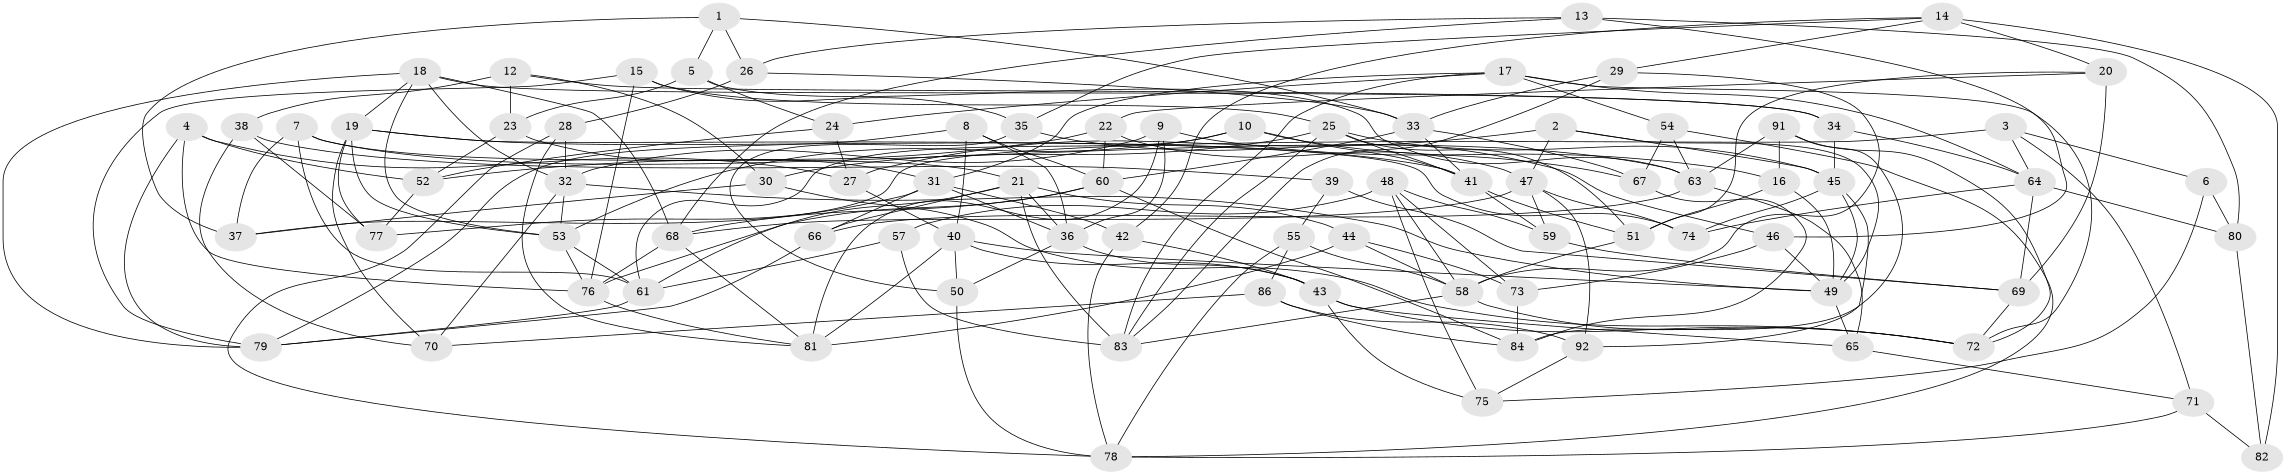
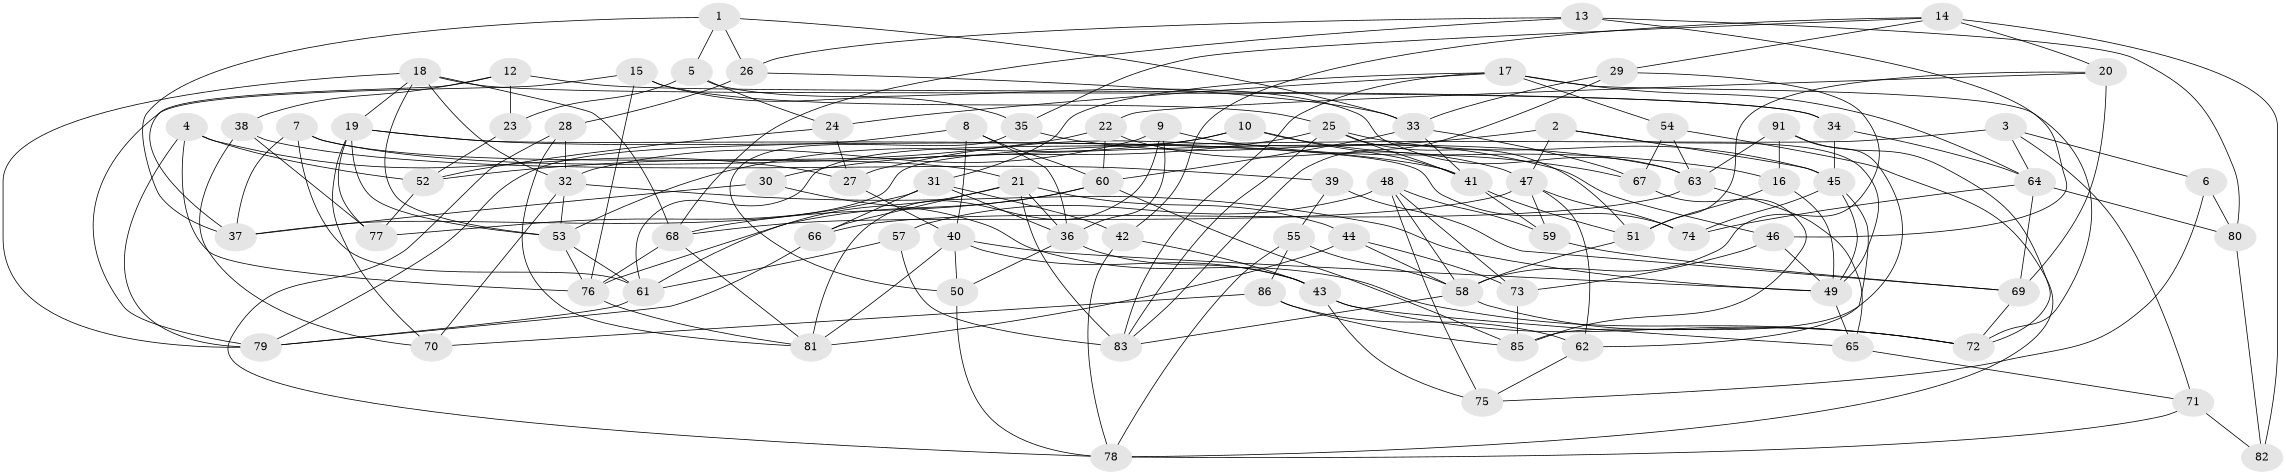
edge "12" -- "30": now "12" -- "37"
edge "23" -- "31": removed
node "84": label "84" -> "85"
node "92": label "92" -> "62"
